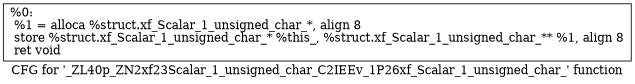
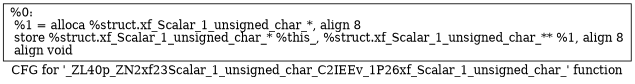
node "%0:": text "ret void" -> "align void"
